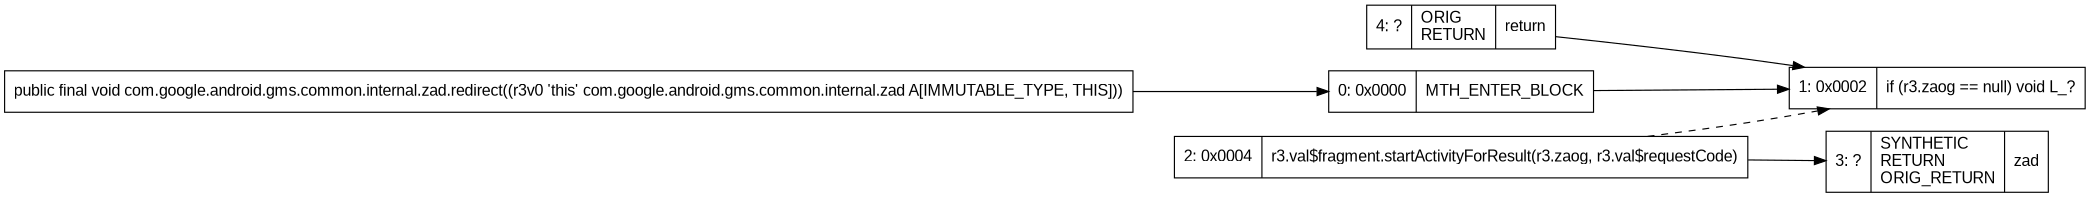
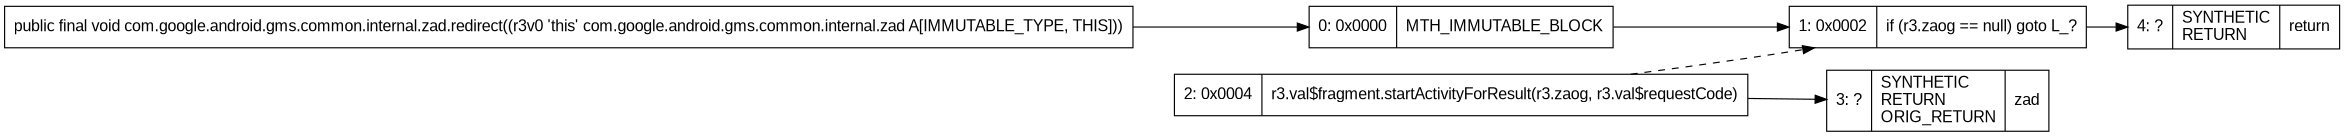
node "4: ?": text "ORIG" -> "SYNTHETIC"
edge "4: ?" -> "1: 0x0002": reversed
node "1: 0x0002": text "if (r3.zaog == null) void L_?" -> "if (r3.zaog == null) goto L_?"
node "0: 0x0000": text "MTH_ENTER_BLOCK" -> "MTH_IMMUTABLE_BLOCK"
